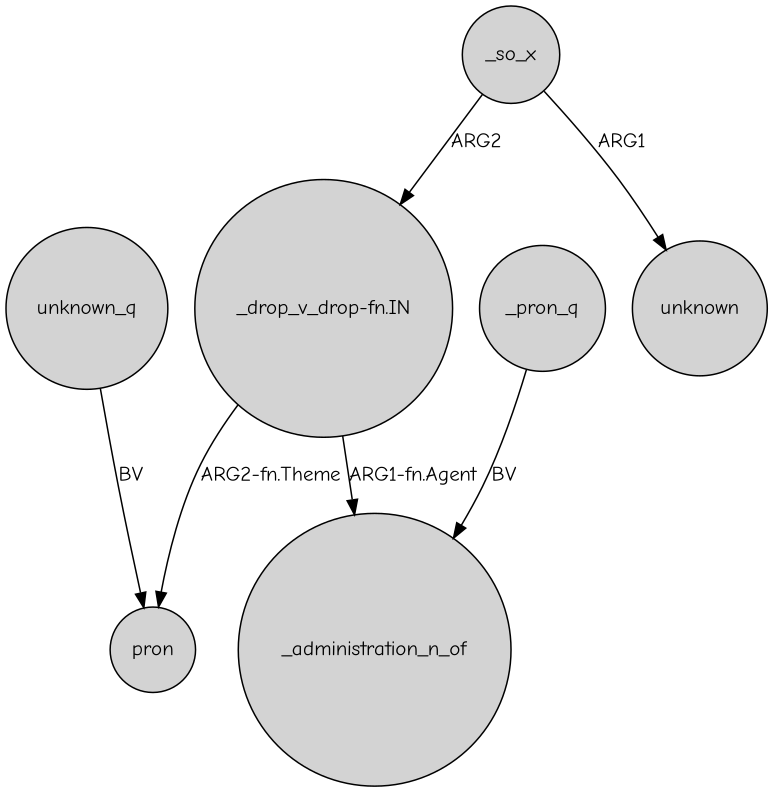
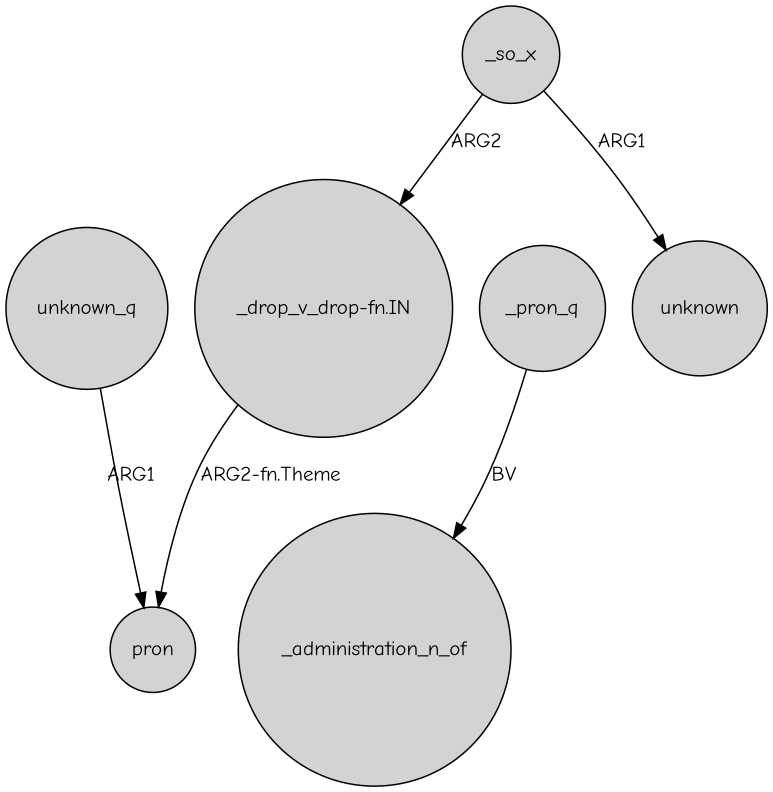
edge "_drop_v_drop-fn.IN" -> "_administration_n_of": removed, label "ARG1-fn.Agent"
edge "unknown_q" -> "pron": label "BV" -> "ARG1"
